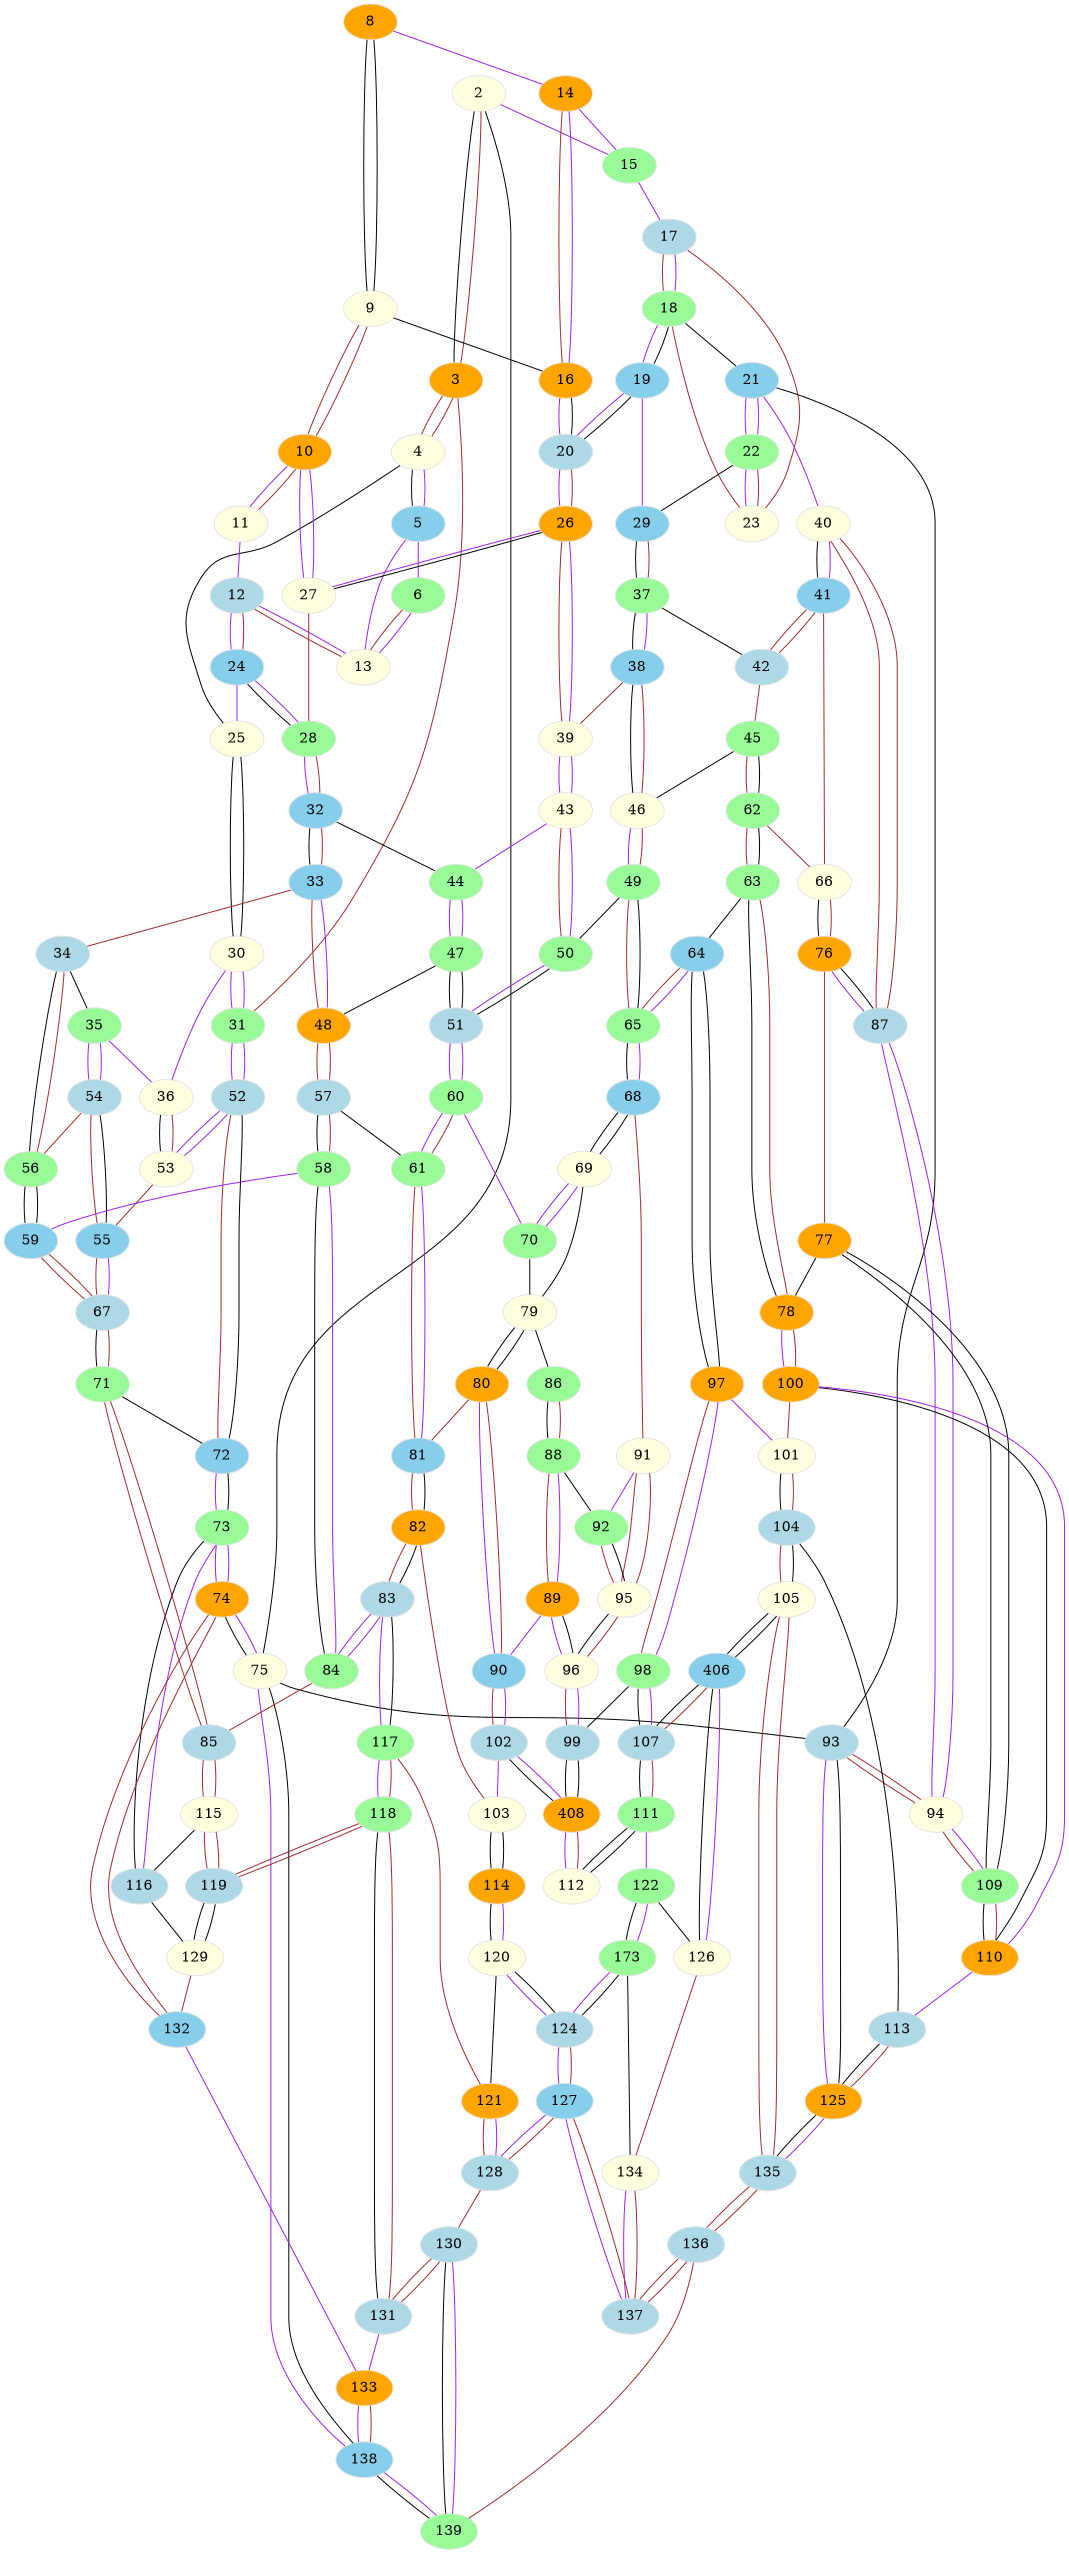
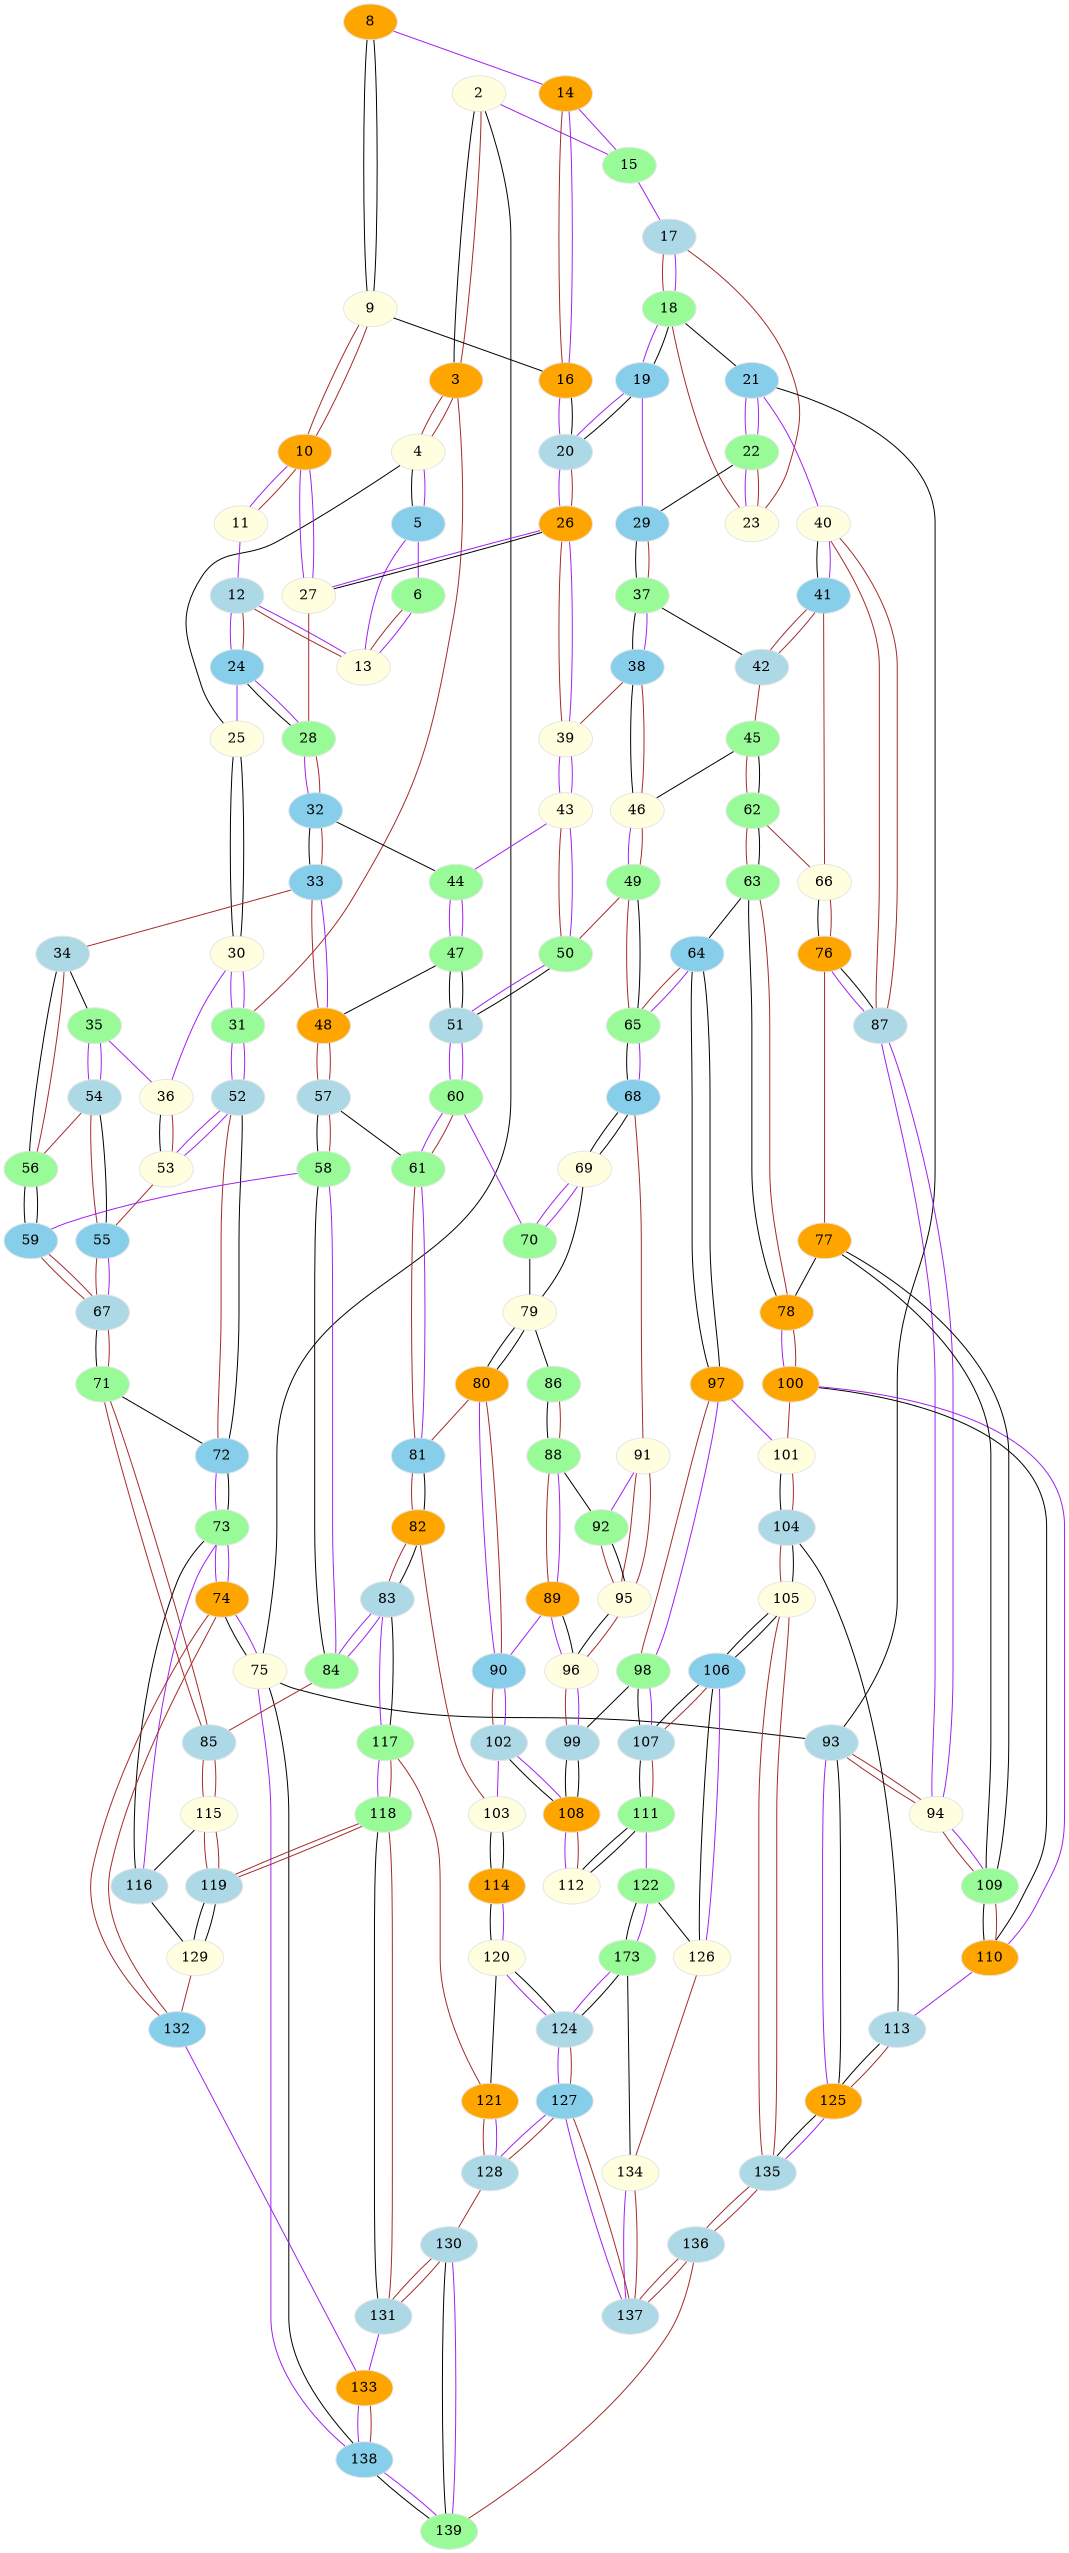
edge "49" -- "50": color black -> brown
node "406": label "406" -> "106"
node "408": label "408" -> "108"
